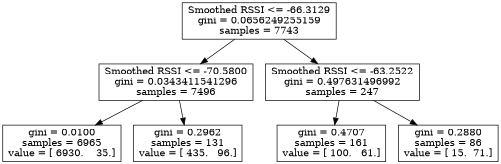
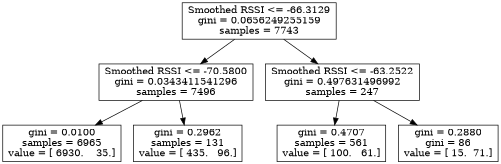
node "gini = 0.4707 samples = 161 value = [ 100.   61.]": label "gini = 0.4707 samples = 161 value = [ 100.   61.]" -> "gini = 0.4707 samples = 561 value = [ 100.   61.]"
node "gini = 0.2880 samples = 86 value = [ 15.  71.]": label "gini = 0.2880 samples = 86 value = [ 15.  71.]" -> "gini = 0.2880 gini = 86 value = [ 15.  71.]"
